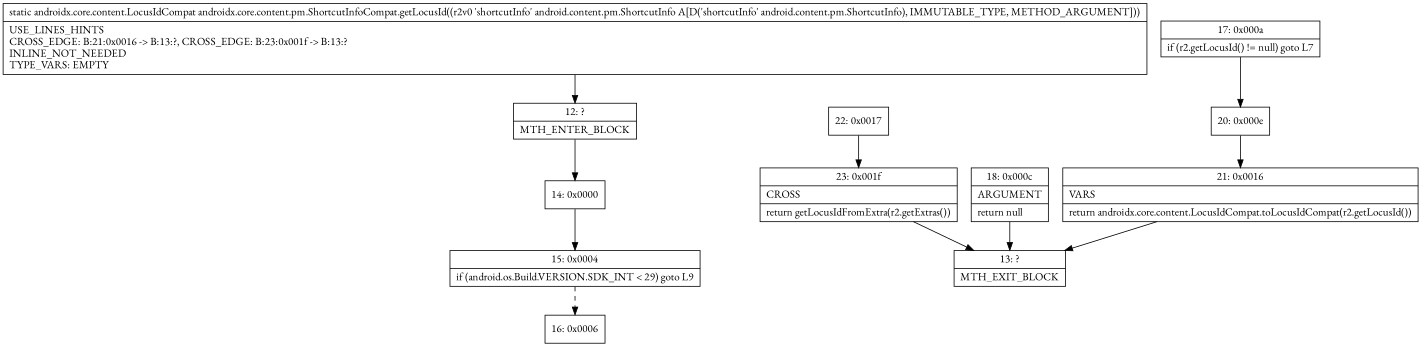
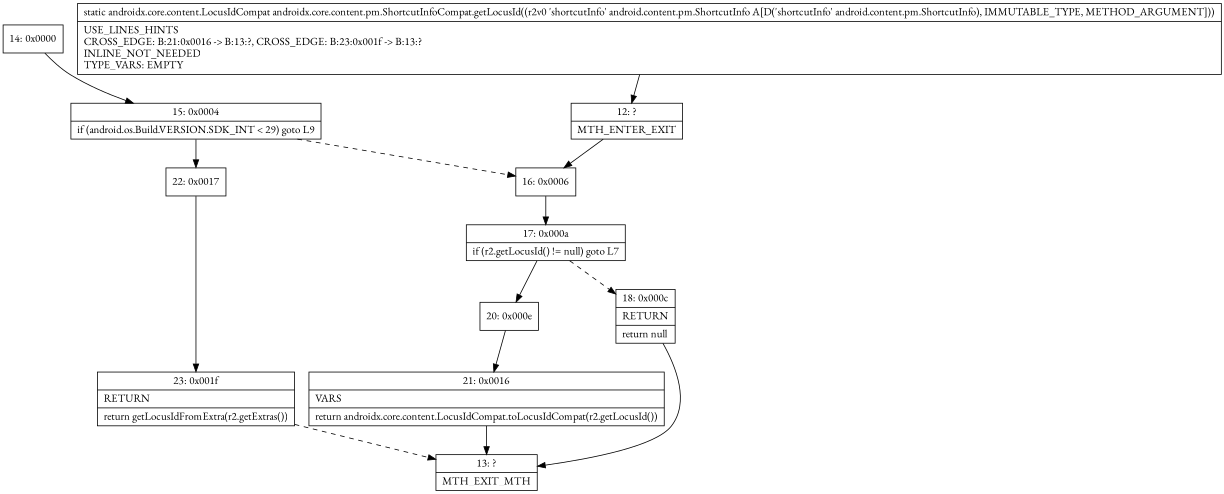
node "12: ?": text "MTH_ENTER_BLOCK" -> "MTH_ENTER_EXIT"
edge "15: 0x0004" -> "22: 0x0017": added
edge "12: ?" -> "14: 0x0000": now "12: ?" -> "16: 0x0006"
node "23: 0x001f": text "CROSS" -> "RETURN"
node "18: 0x000c": text "ARGUMENT" -> "RETURN"
edge "16: 0x0006" -> "17: 0x000a": added
edge "23: 0x001f" -> "13: ?": style solid -> dashed
edge "17: 0x000a" -> "18: 0x000c": added
node "13: ?": text "MTH_EXIT_BLOCK" -> "MTH_EXIT_MTH"
